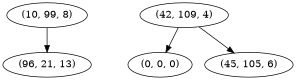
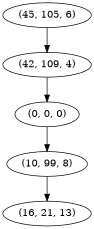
edge "(42, 109, 4)" -> "(45, 105, 6)": reversed
node "(96, 21, 13)": label "(96, 21, 13)" -> "(16, 21, 13)"
edge "(0, 0, 0)" -> "(10, 99, 8)": added
